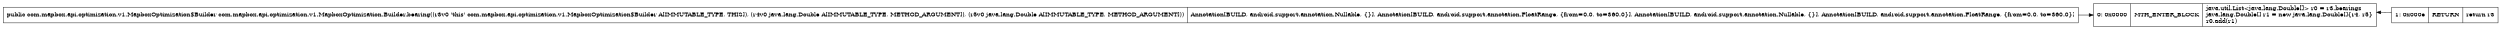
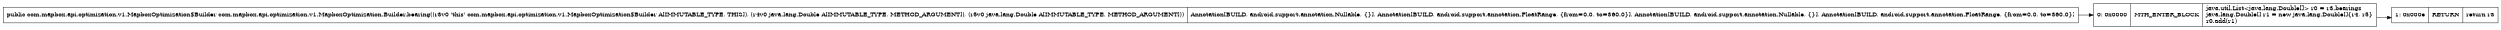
edge "1: 0x000e" -> "0: 0x0000": reversed
